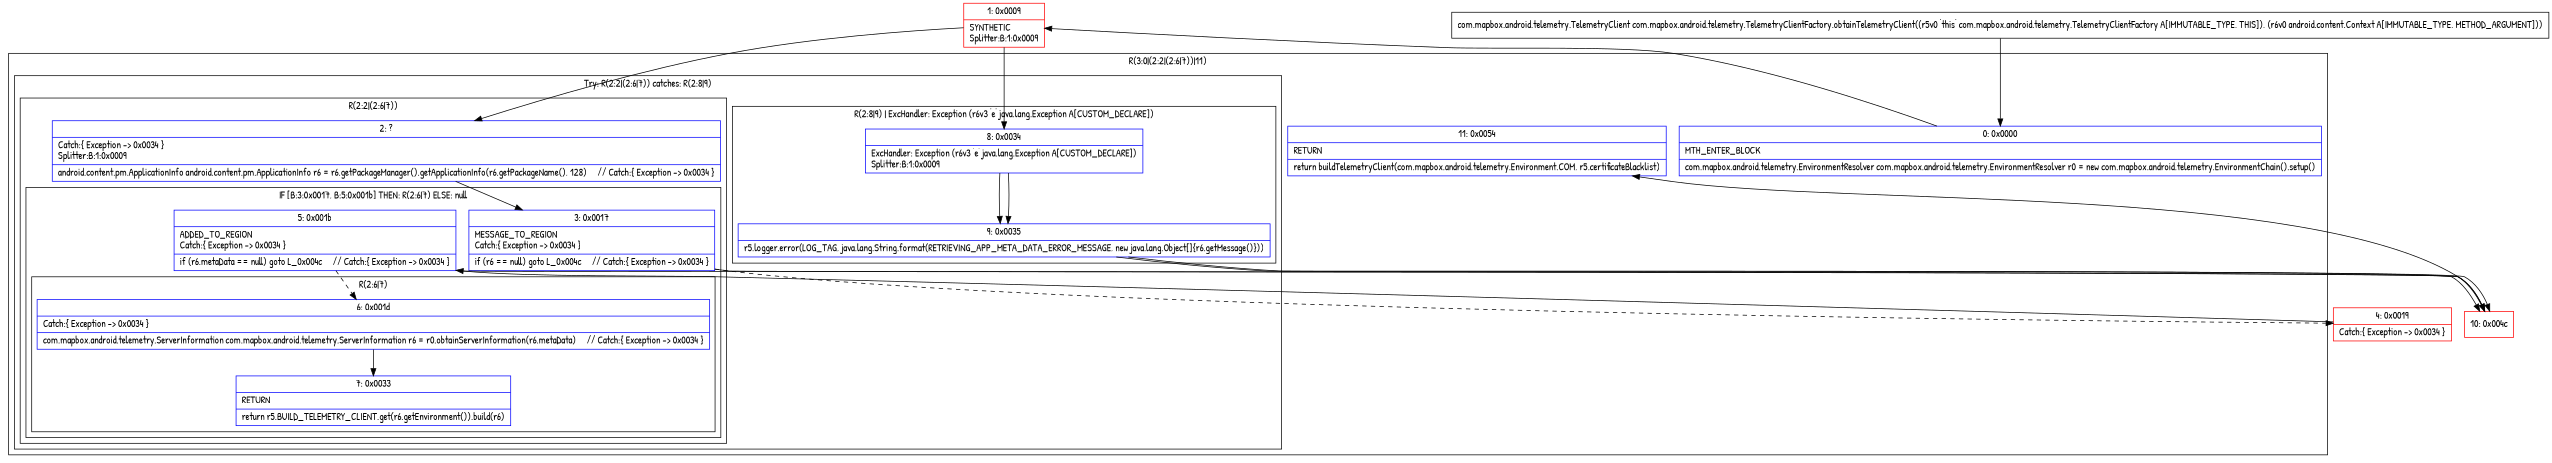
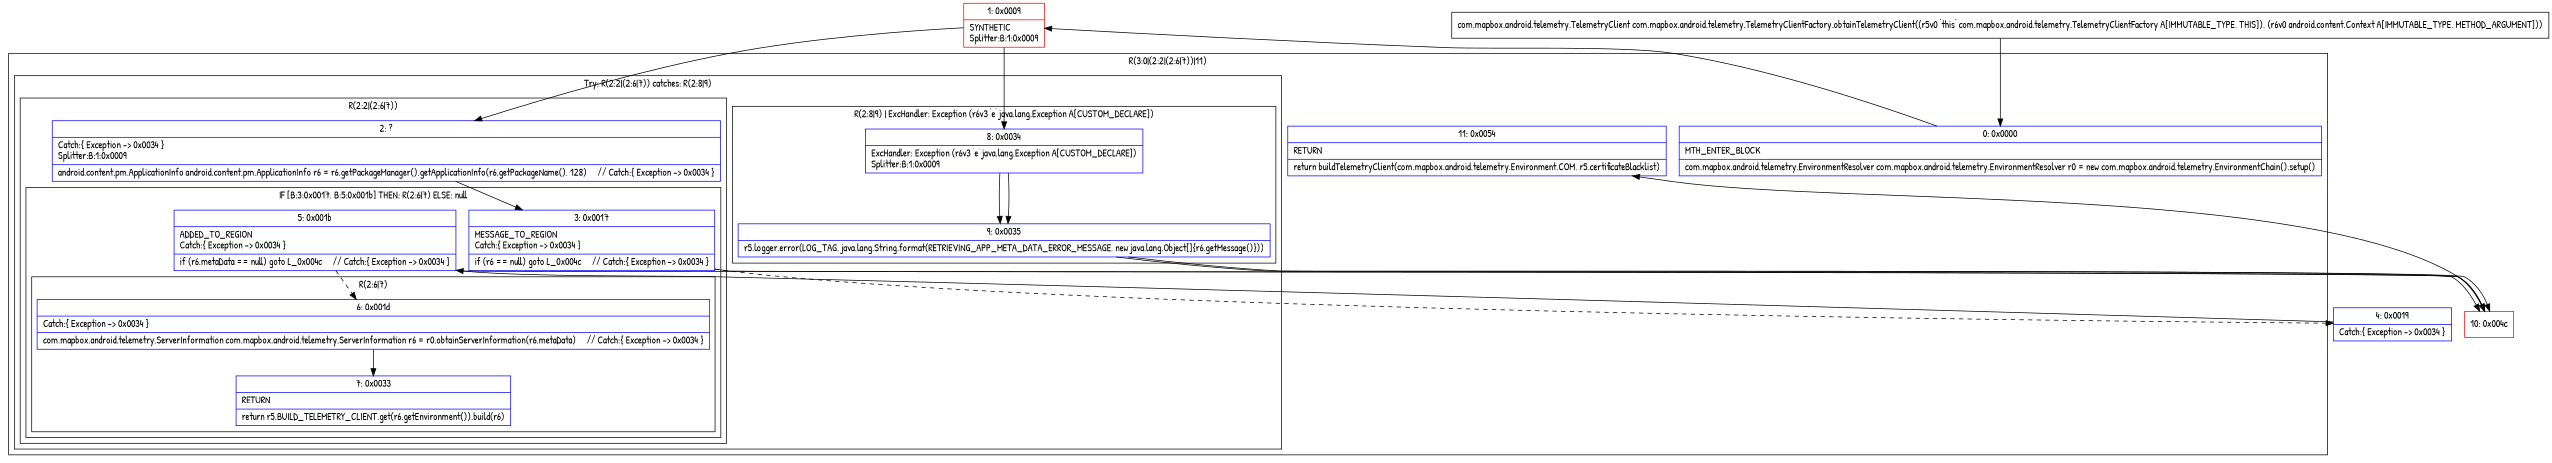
node "4: 0x0019": color red -> blue
